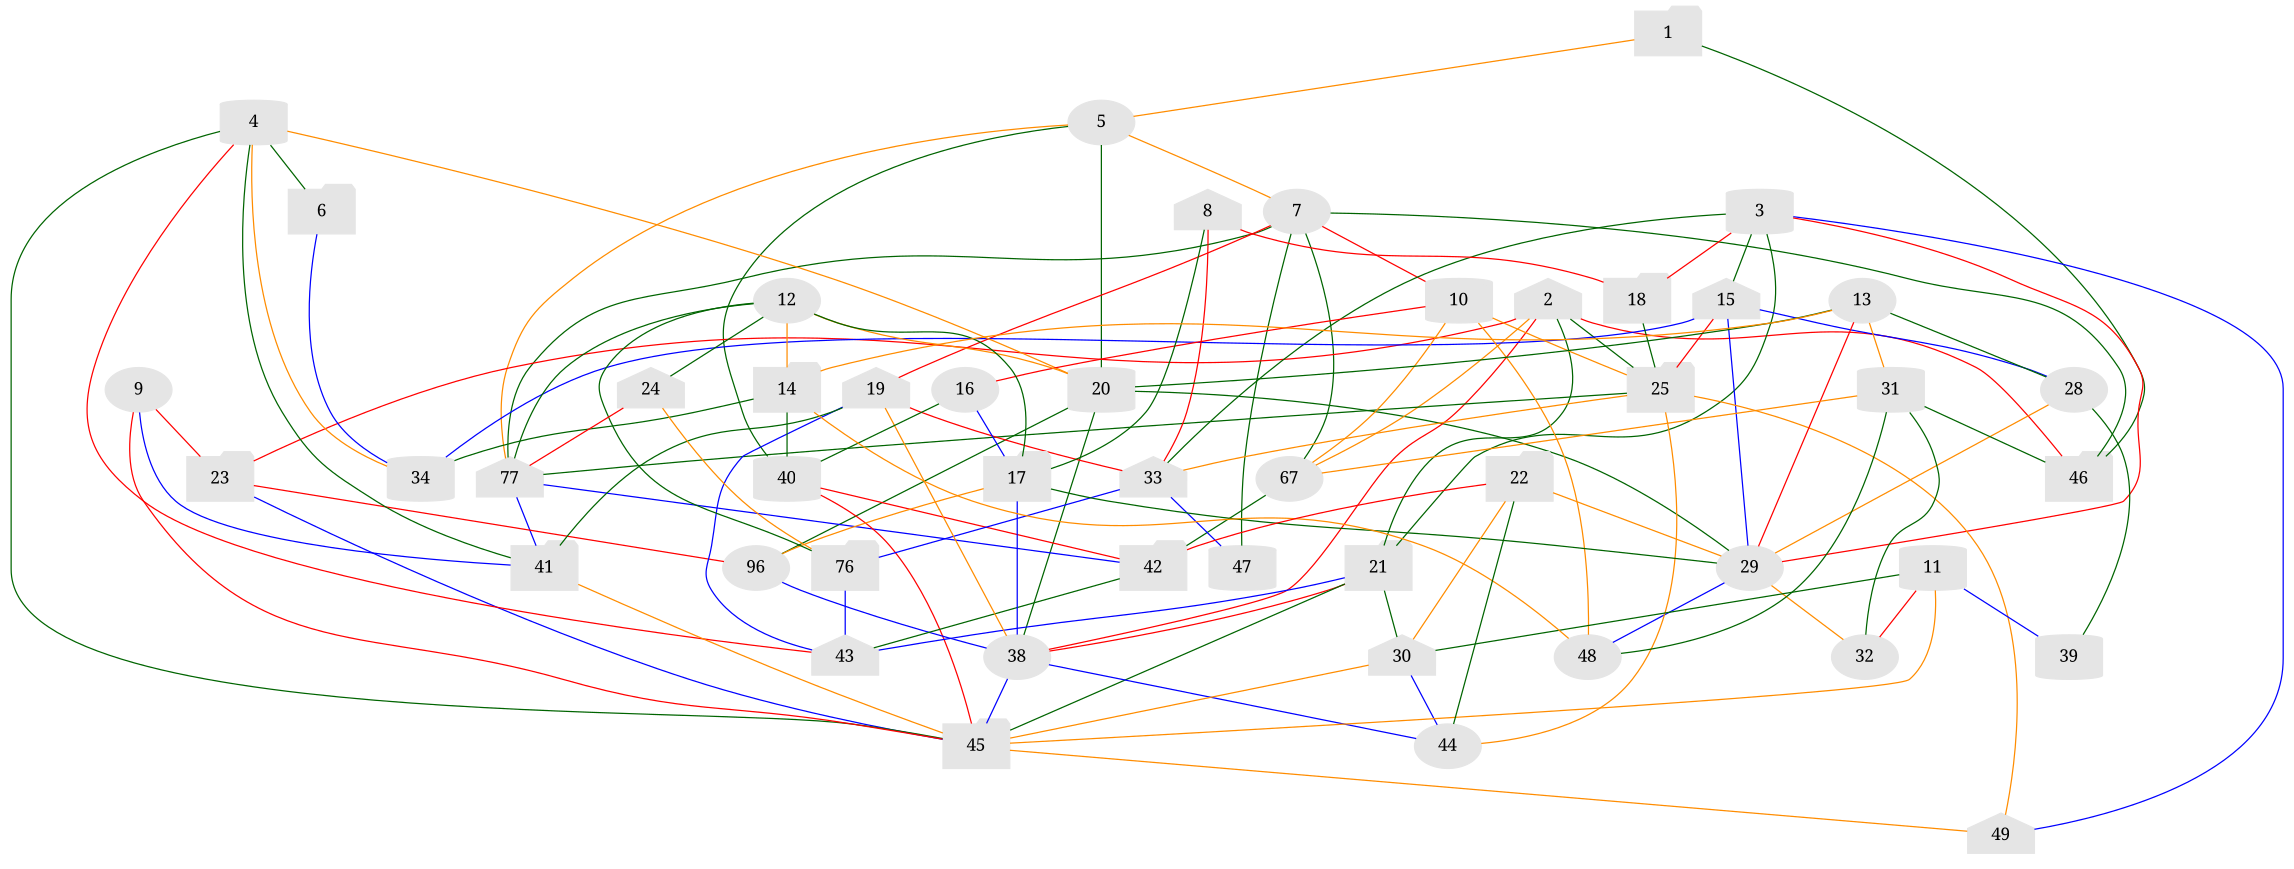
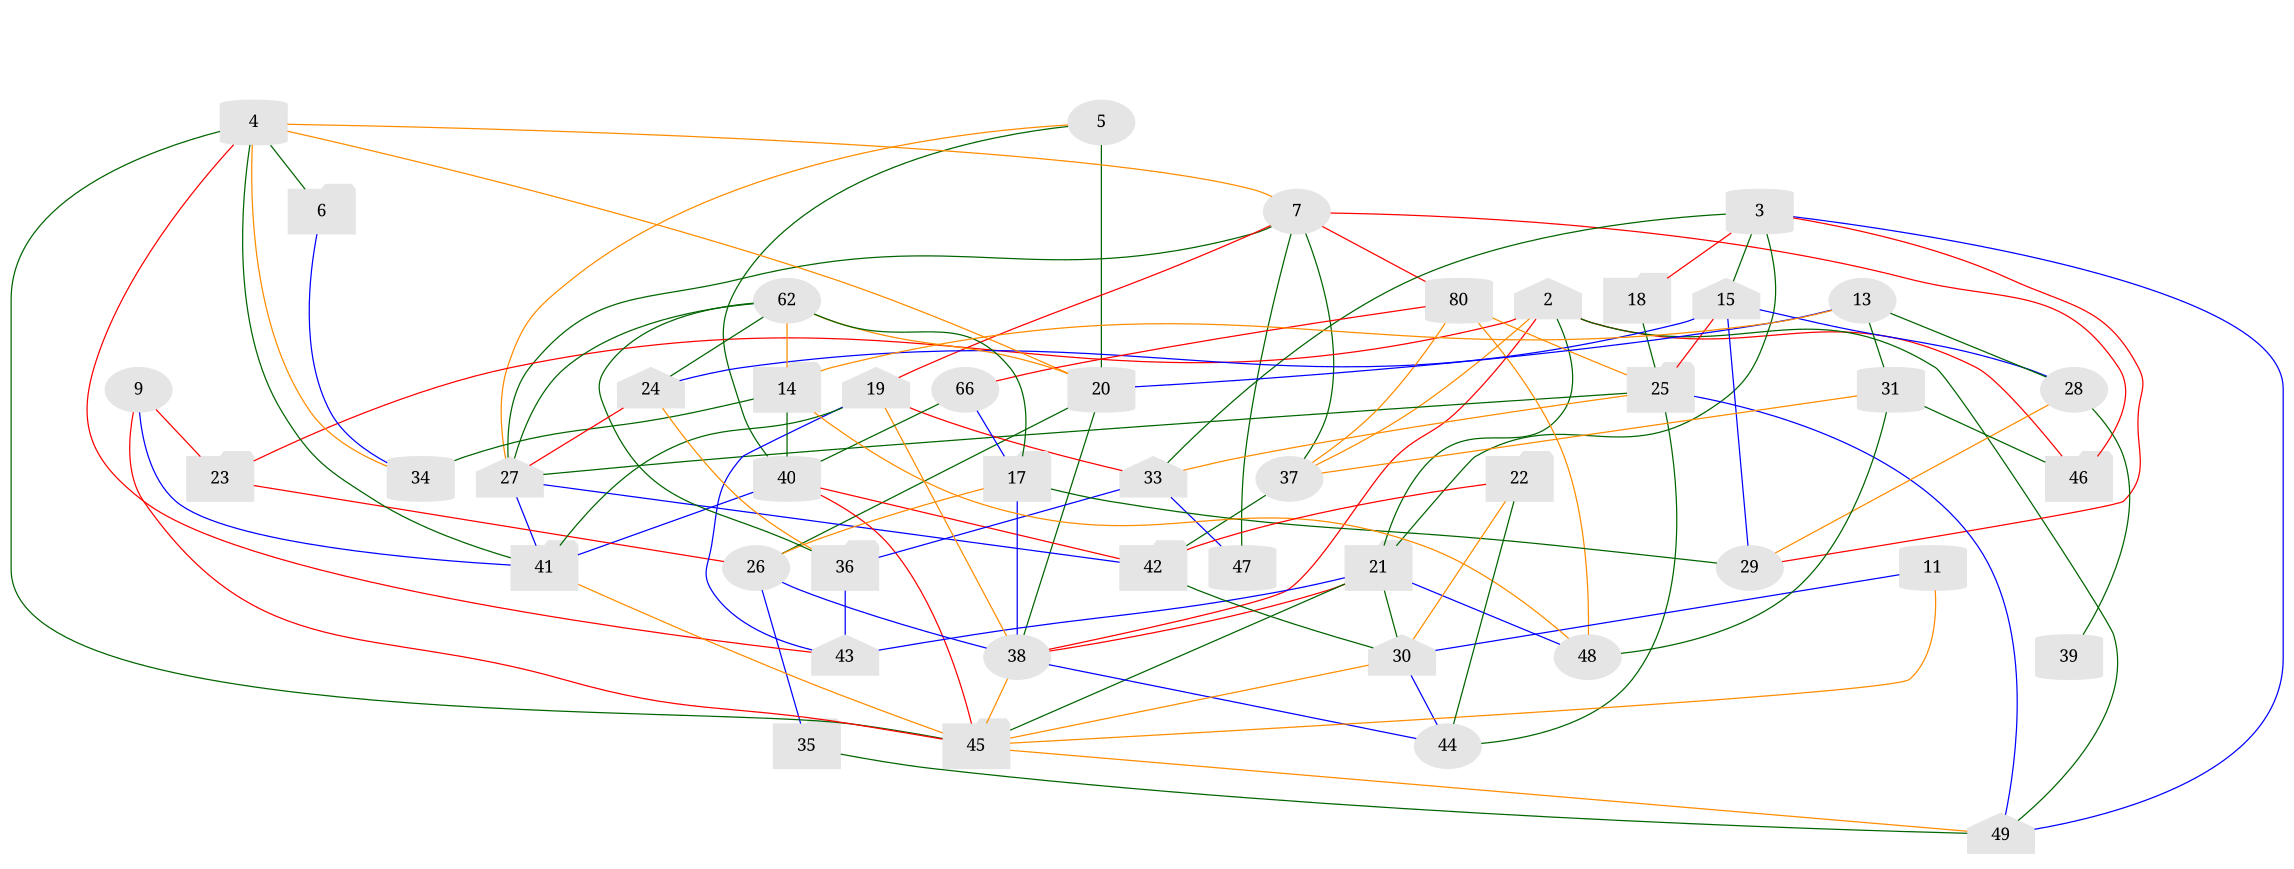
node "1": removed
edge "5" -- "7": now "4" -- "7"
node "8": removed
edge "7" -- "46": color darkgreen -> red
node "12": label "12" -> "62"
node "10": label "10" -> "80"
edge "15" -- "34": now "15" -- "24"
edge "13" -- "31": color darkorange -> darkgreen
edge "2" -- "25": now "2" -- "49"
edge "13" -- "20": color darkgreen -> blue
node "16": label "16" -> "66"
edge "20" -- "29": removed
edge "13" -- "29": removed
node "77": label "77" -> "27"
node "67": label "67" -> "37"
edge "25" -- "49": color darkorange -> blue
edge "40" -- "41": added
edge "22" -- "29": removed
node "96": label "96" -> "26"
node "76": label "76" -> "36"
edge "29" -- "48": now "21" -- "48"
edge "11" -- "39": removed
edge "42" -- "43": now "42" -- "30"
edge "11" -- "30": color darkgreen -> blue
edge "25" -- "44": color darkorange -> darkgreen
edge "23" -- "45": removed
node "32": removed
edge "38" -- "45": color blue -> darkorange
node "35": added
